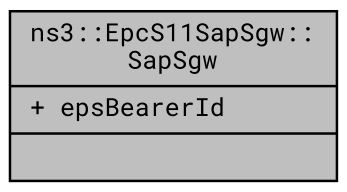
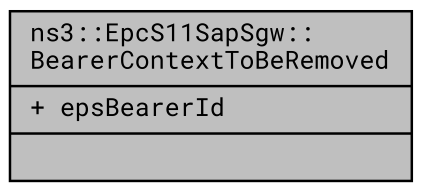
node "ns3::EpcS11SapSgw::": text "SapSgw" -> "BearerContextToBeRemoved"
